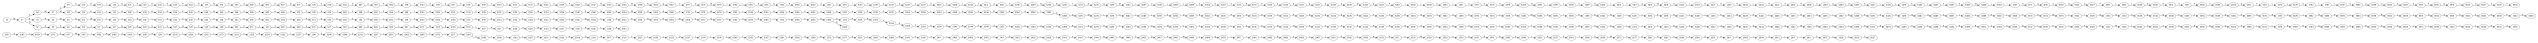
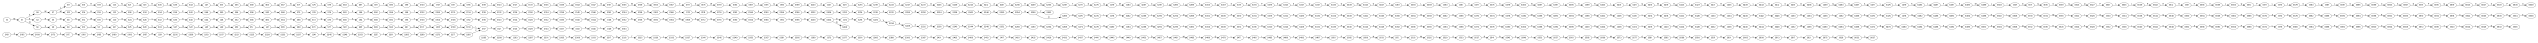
node "S639": added
edge "S262" -> "S266": now "S258" -> "S266"
edge "S281" -> "S285": now "S281" -> "S117"
